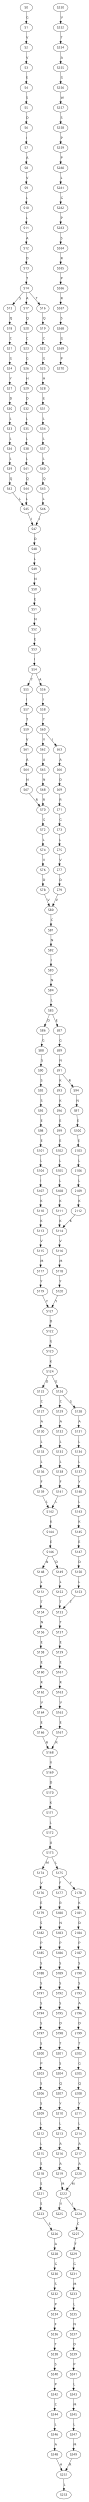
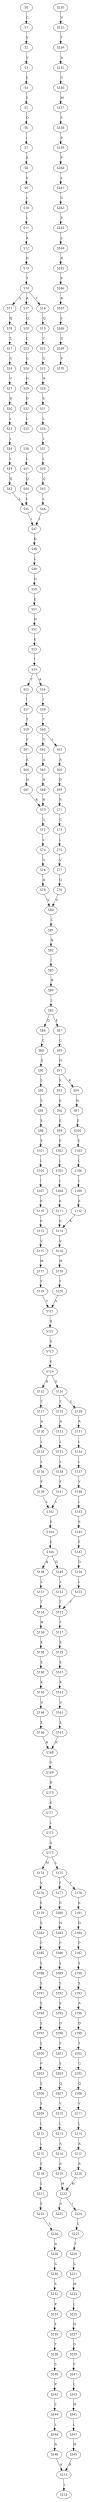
edge "S35" -> "S38": removed, label "L"
